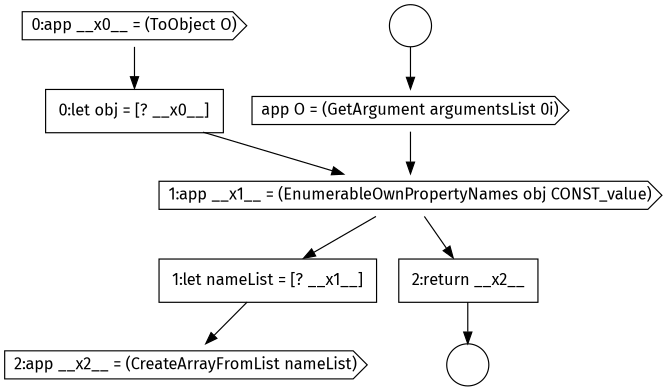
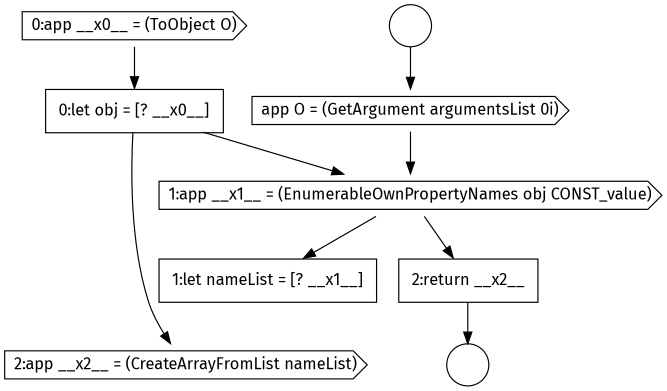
edge "1:let nameList = [? __x1__]" -> "2:app __x2__ = (CreateArrayFromList nameList)": now "0:let obj = [? __x0__]" -> "2:app __x2__ = (CreateArrayFromList nameList)"
